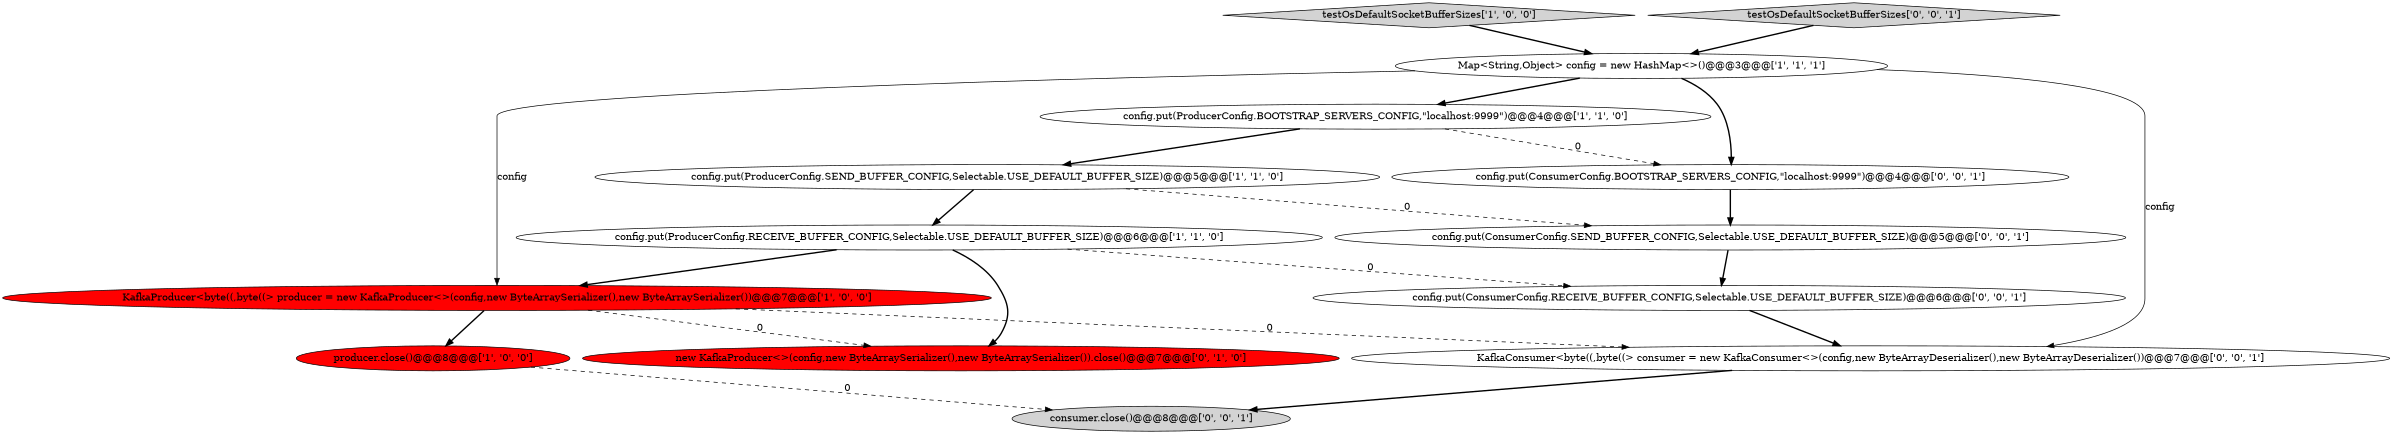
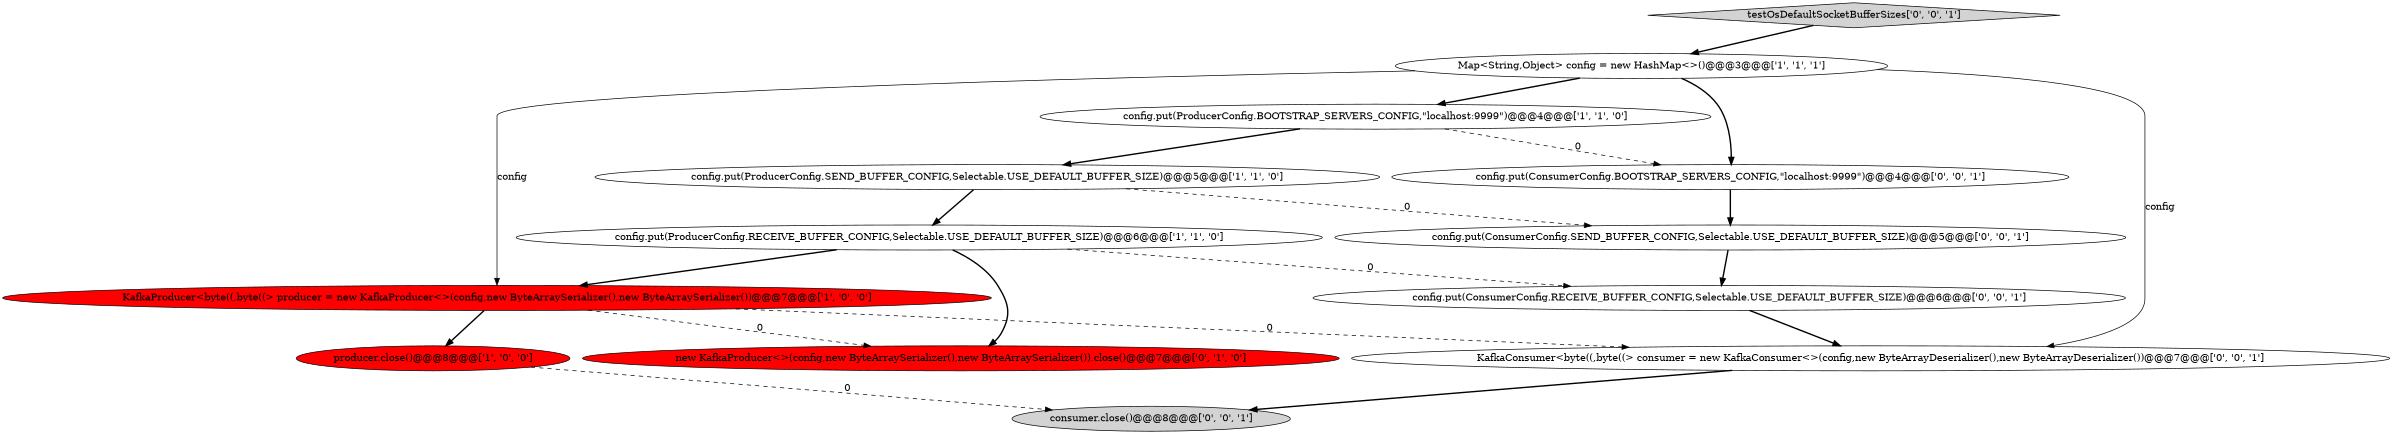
node "testOsDefaultSocketBufferSizes['1', '0', '0']": removed
